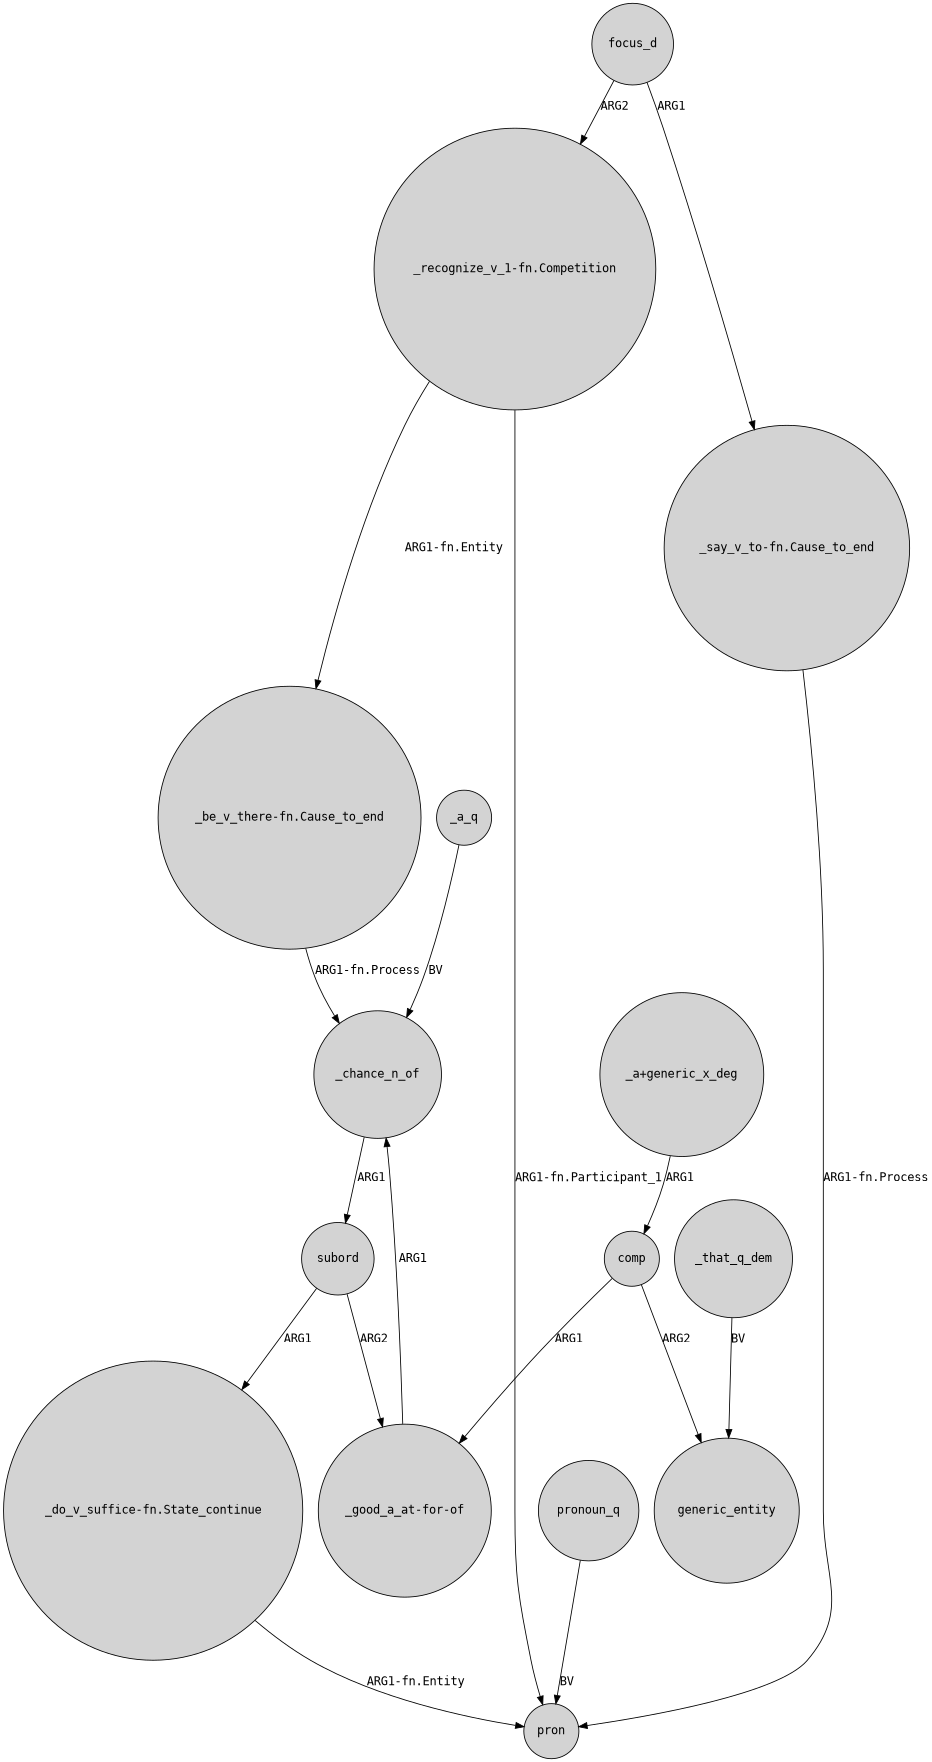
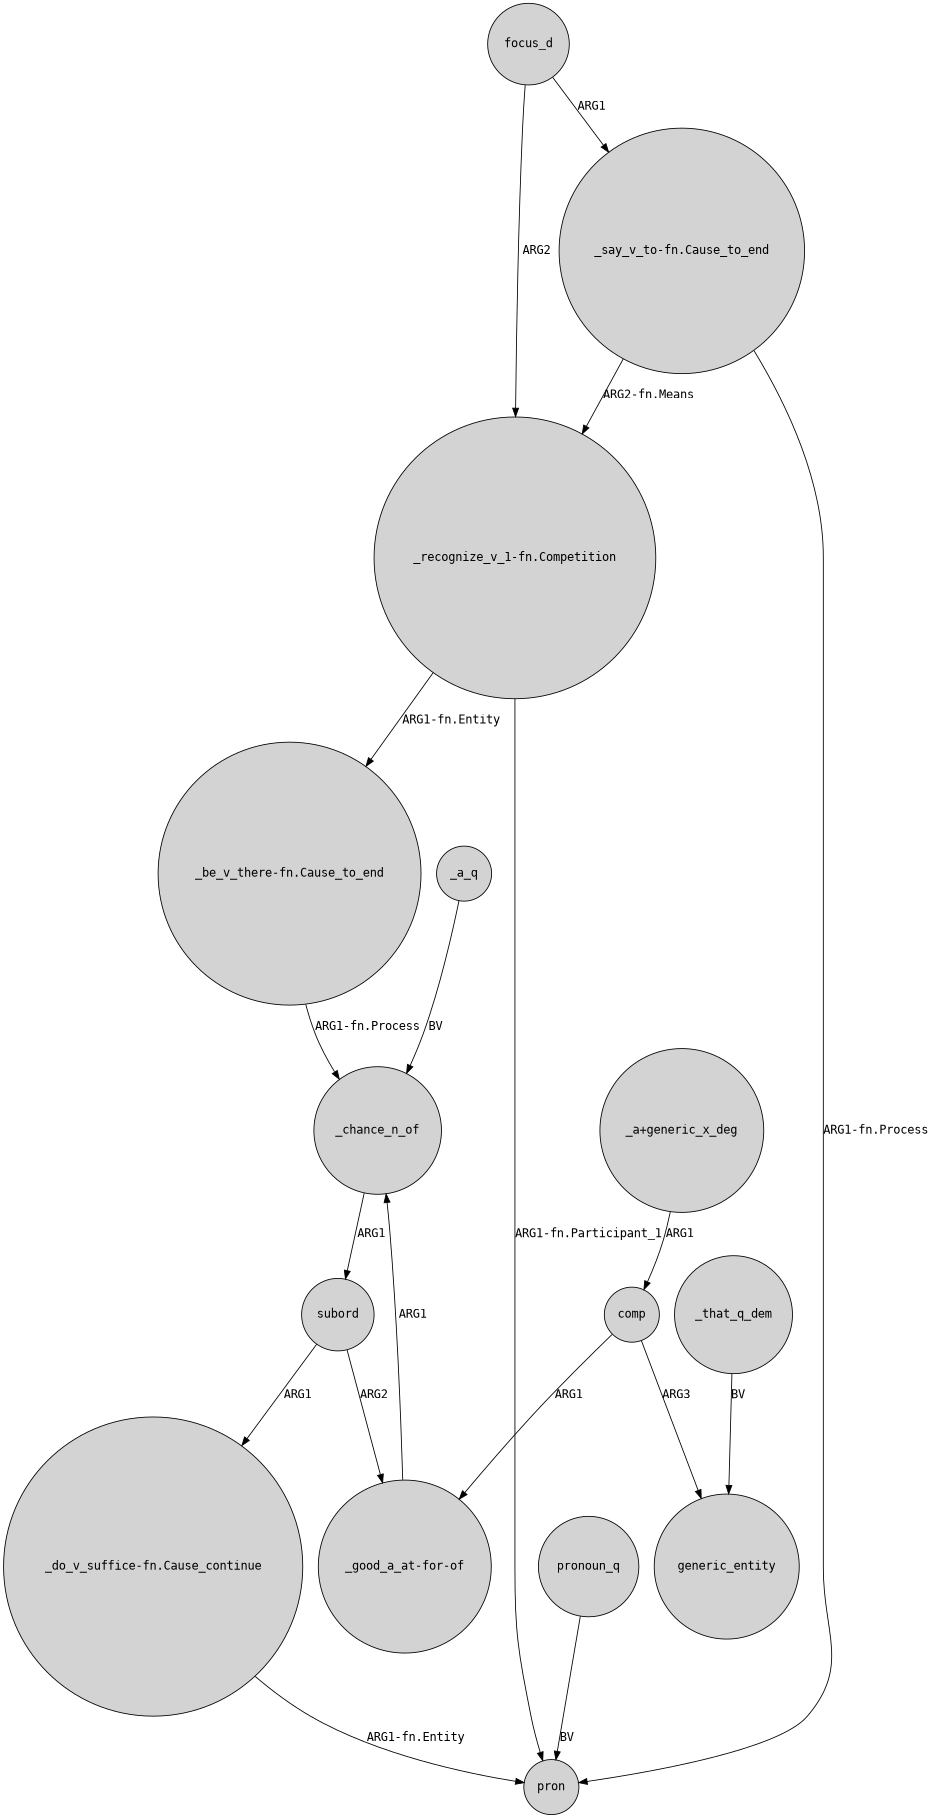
edge "_say_v_to-fn.Cause_to_end" -> "_recognize_v_1-fn.Competition": added, label "ARG2-fn.Means"
edge "comp" -> "generic_entity": label "ARG2" -> "ARG3"
node "_do_v_suffice-fn.State_continue": label "_do_v_suffice-fn.State_continue" -> "_do_v_suffice-fn.Cause_continue"
